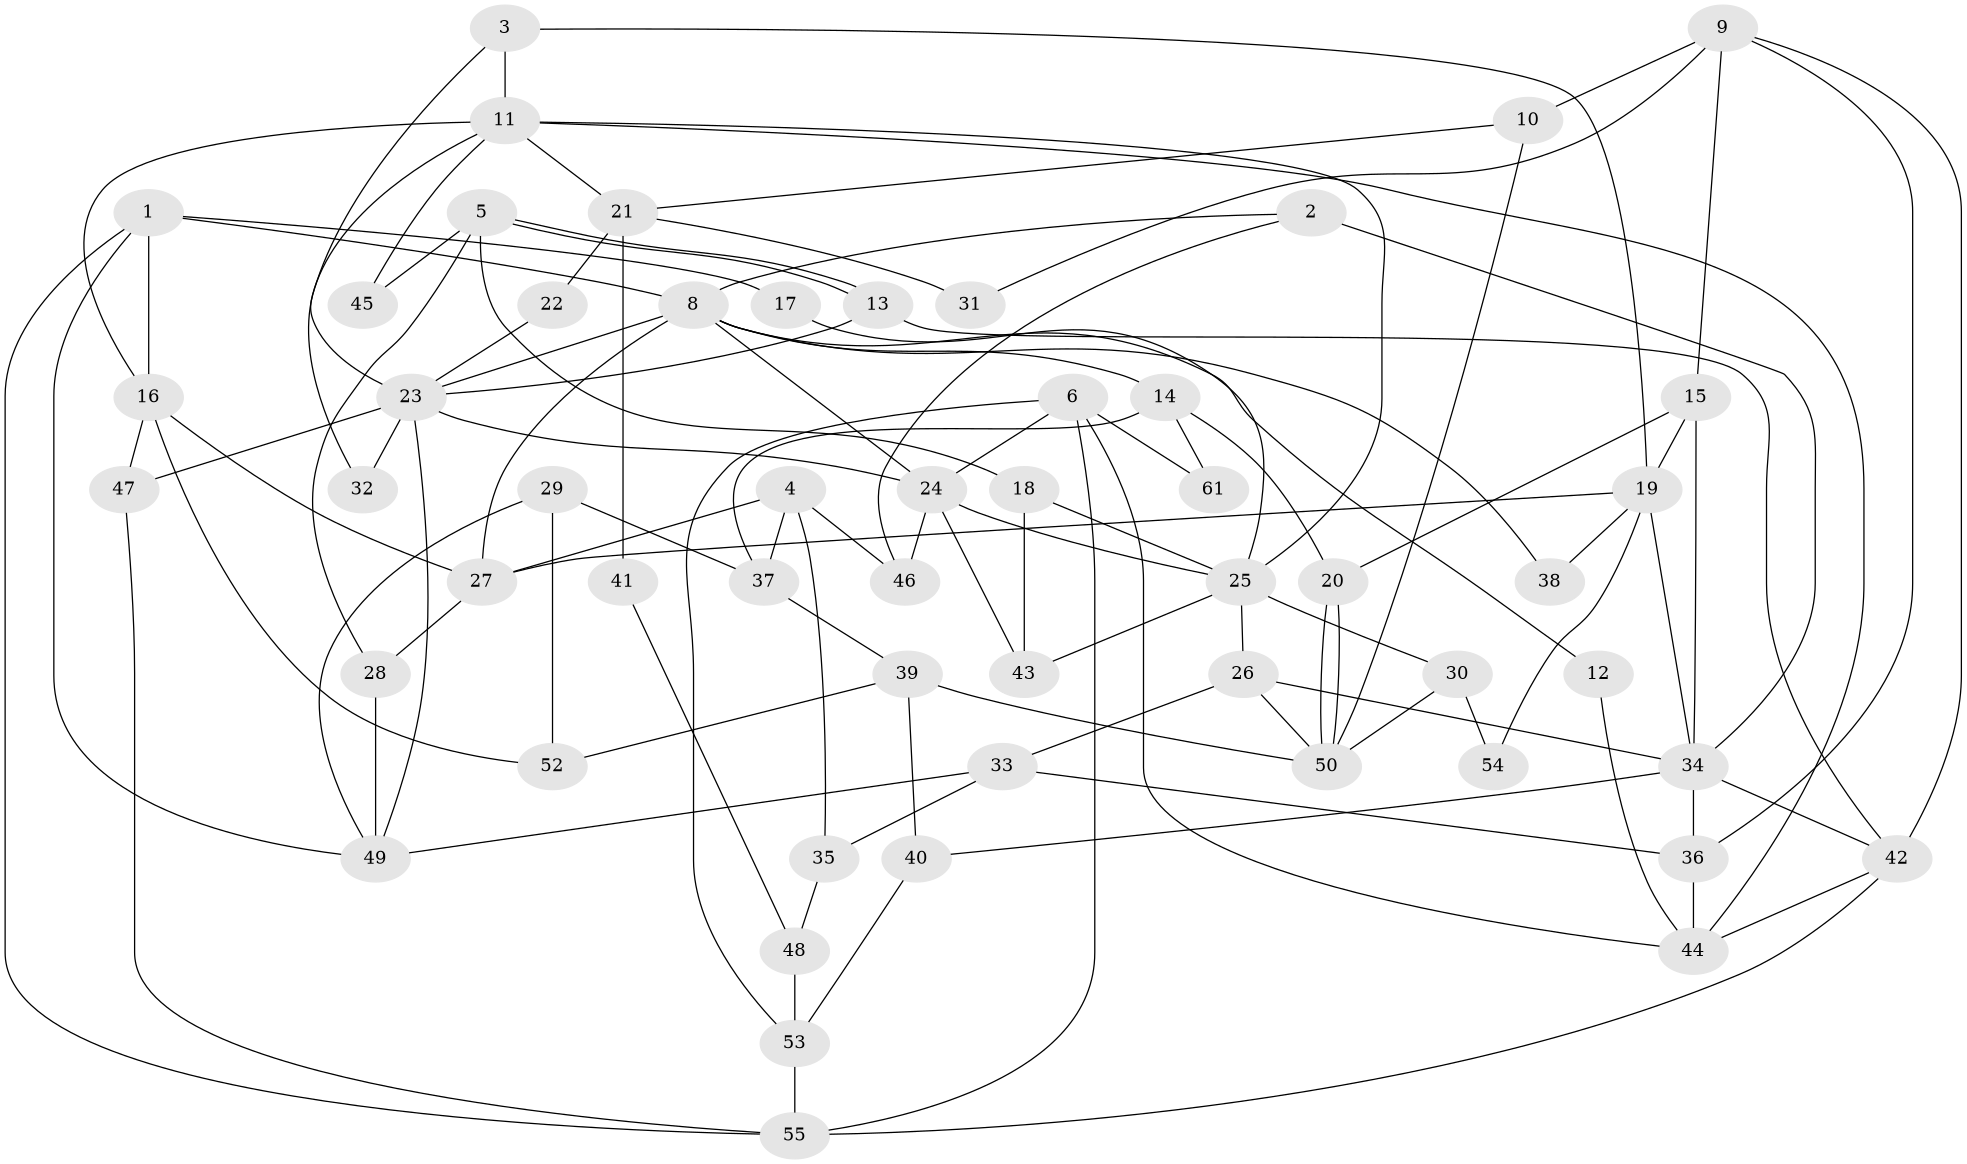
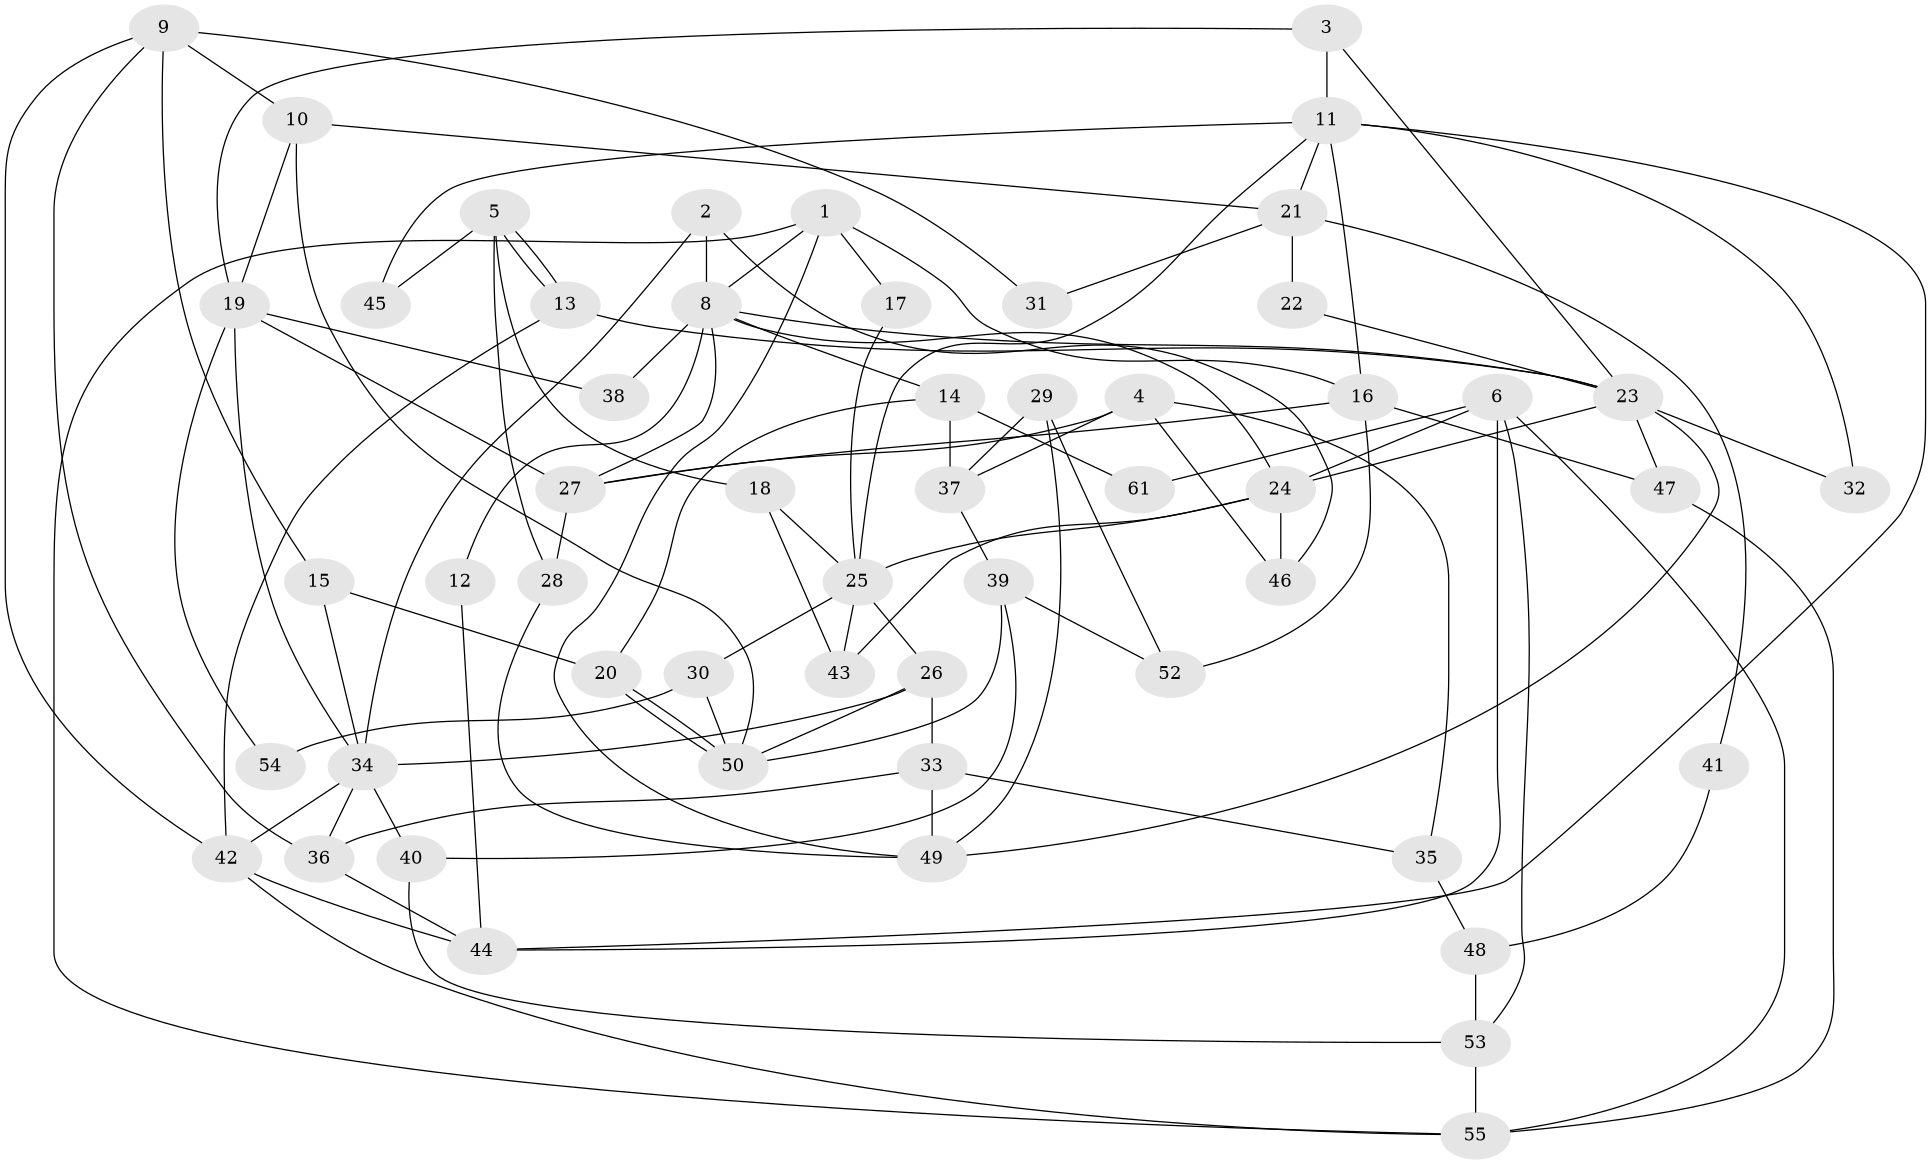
edge "15" -- "19": now "10" -- "19"
